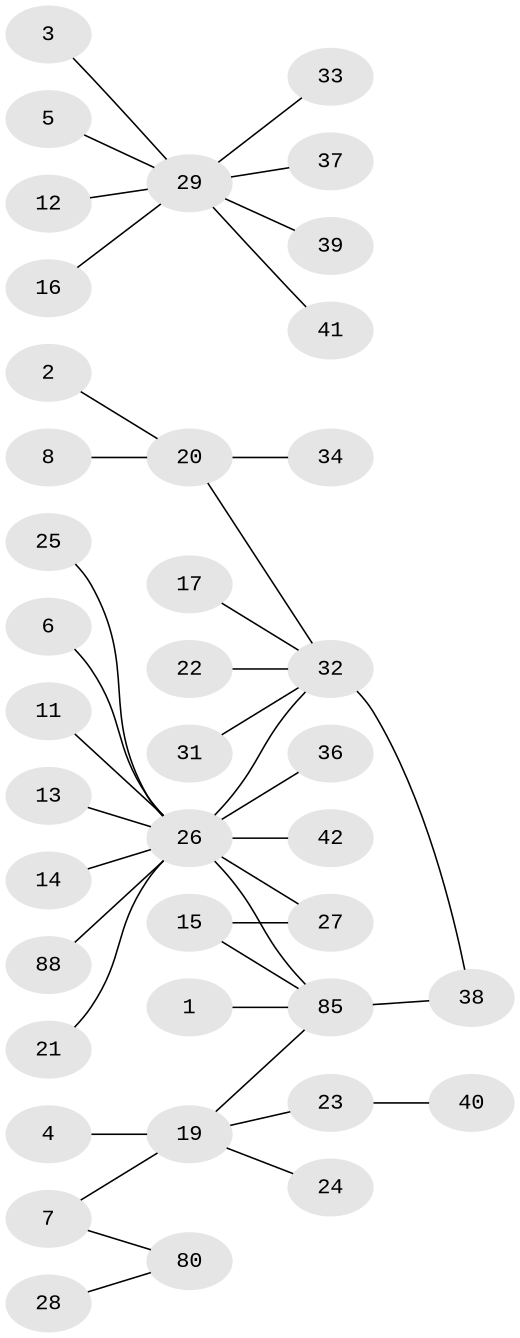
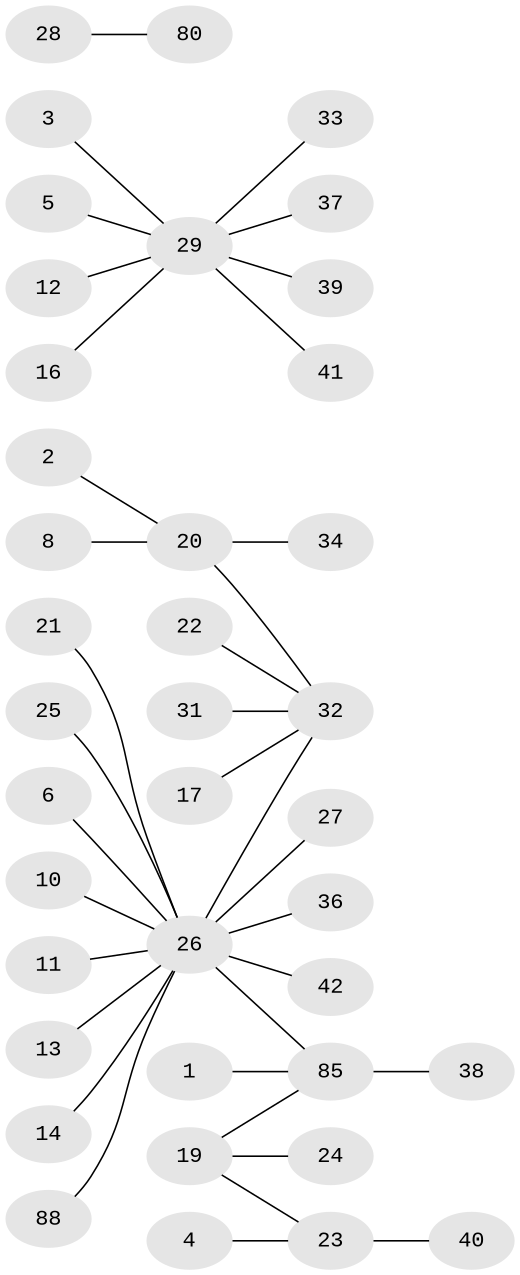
edge "32" -- "38": removed
node "10": added
node "15": removed
edge "4" -- "19": now "4" -- "23"
node "7": removed
